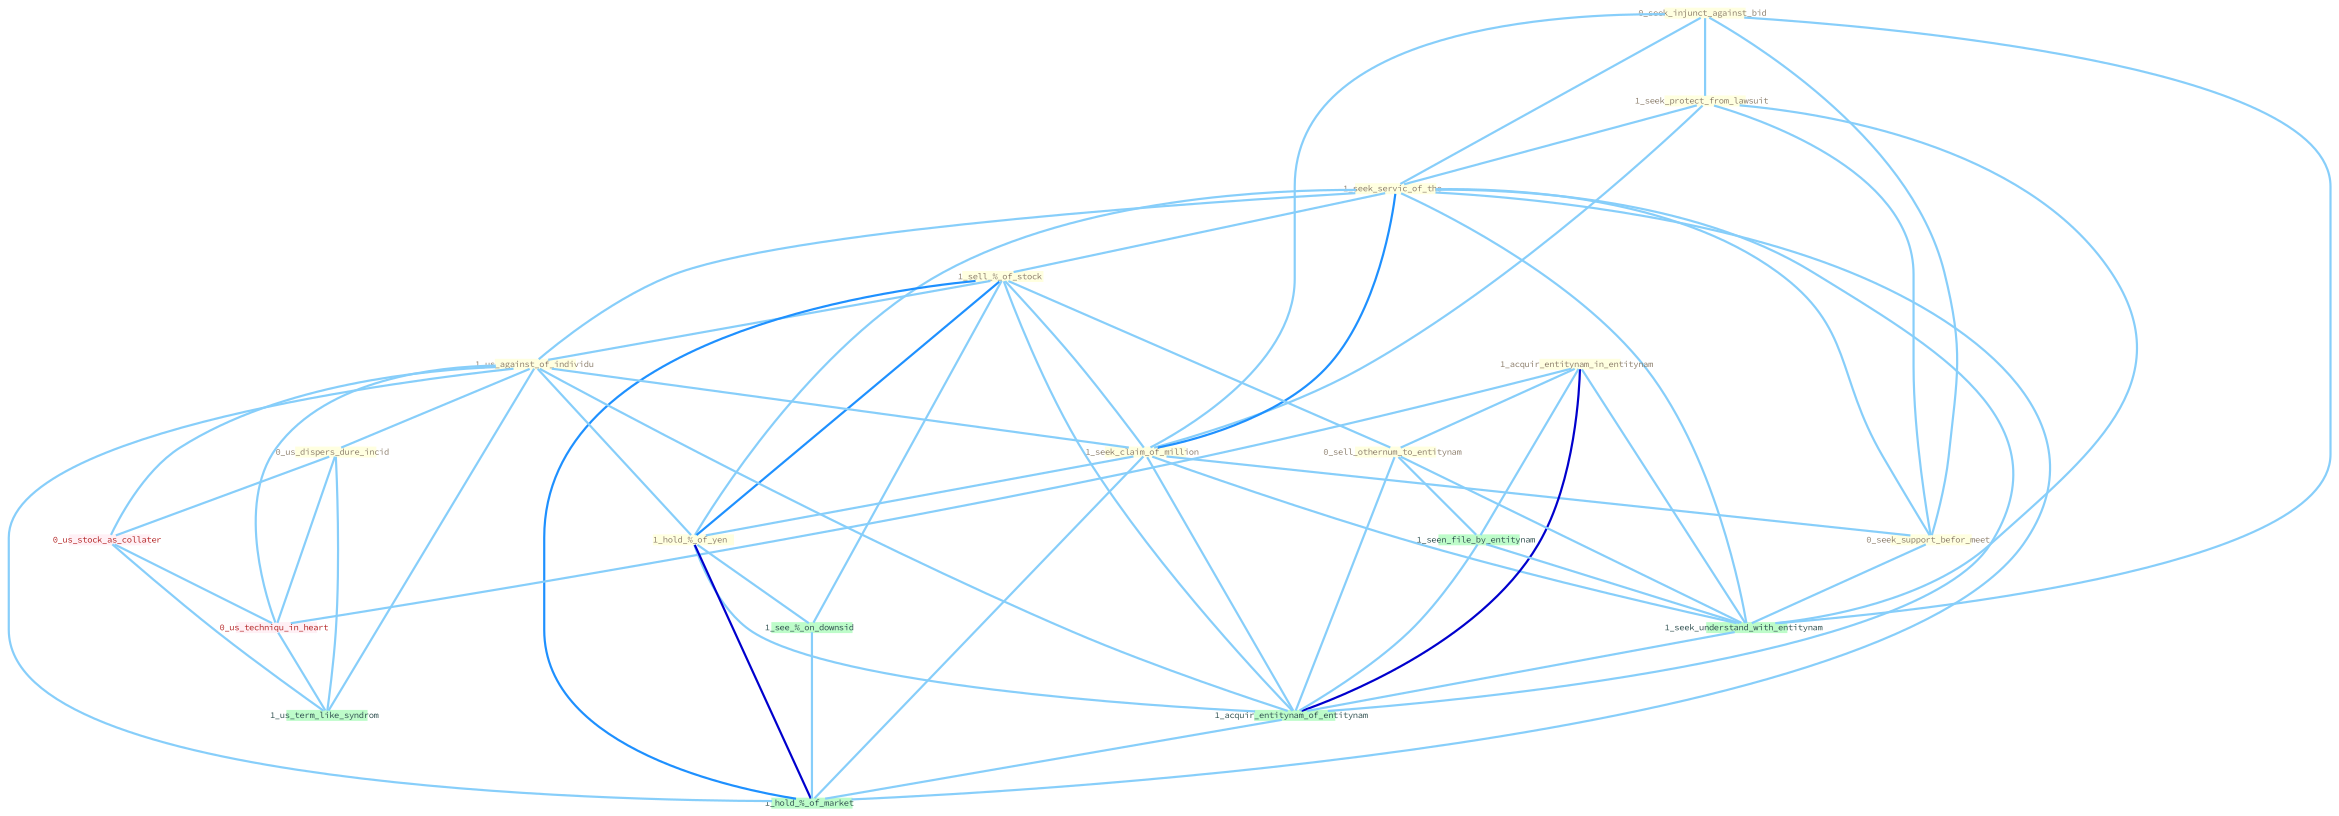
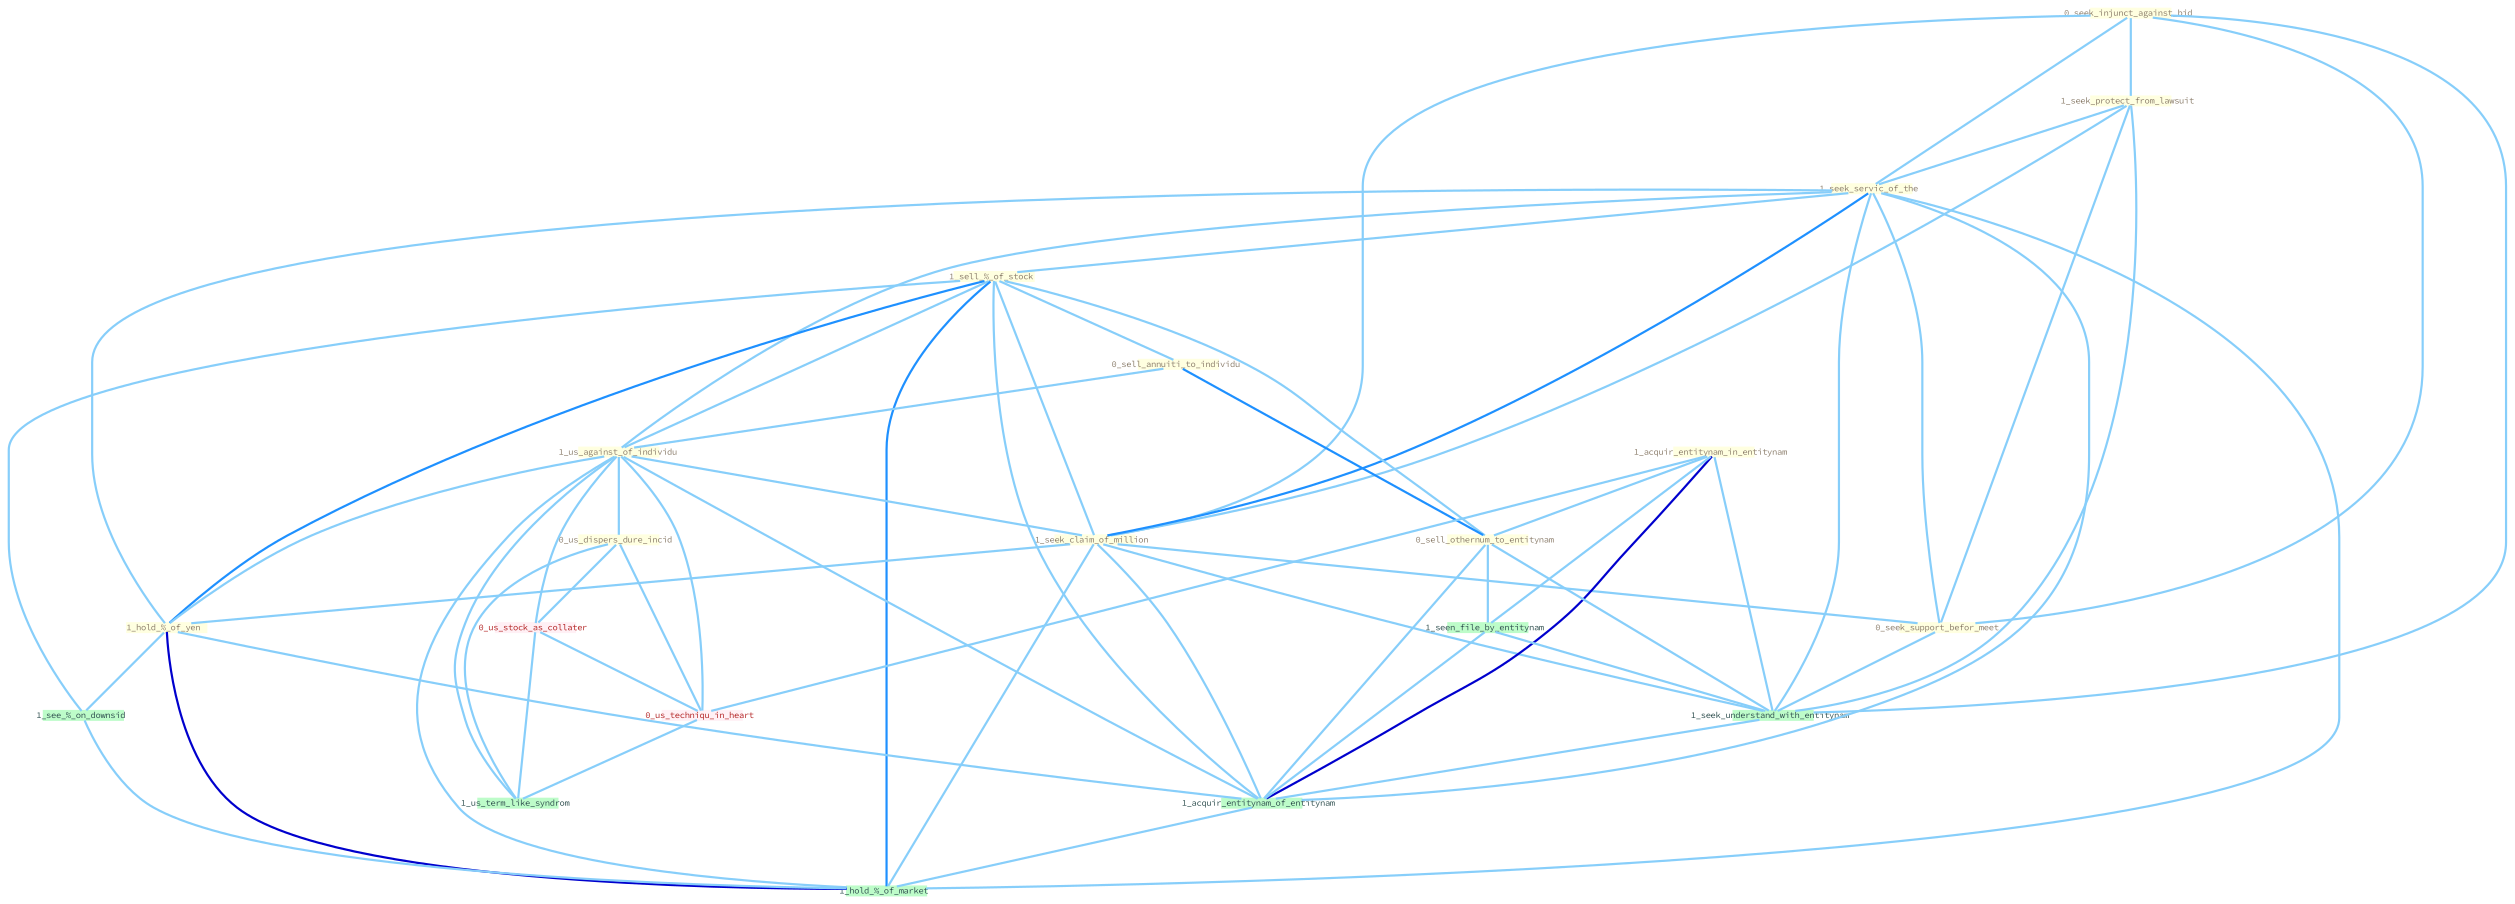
node "0_sell_annuiti_to_individu": added
